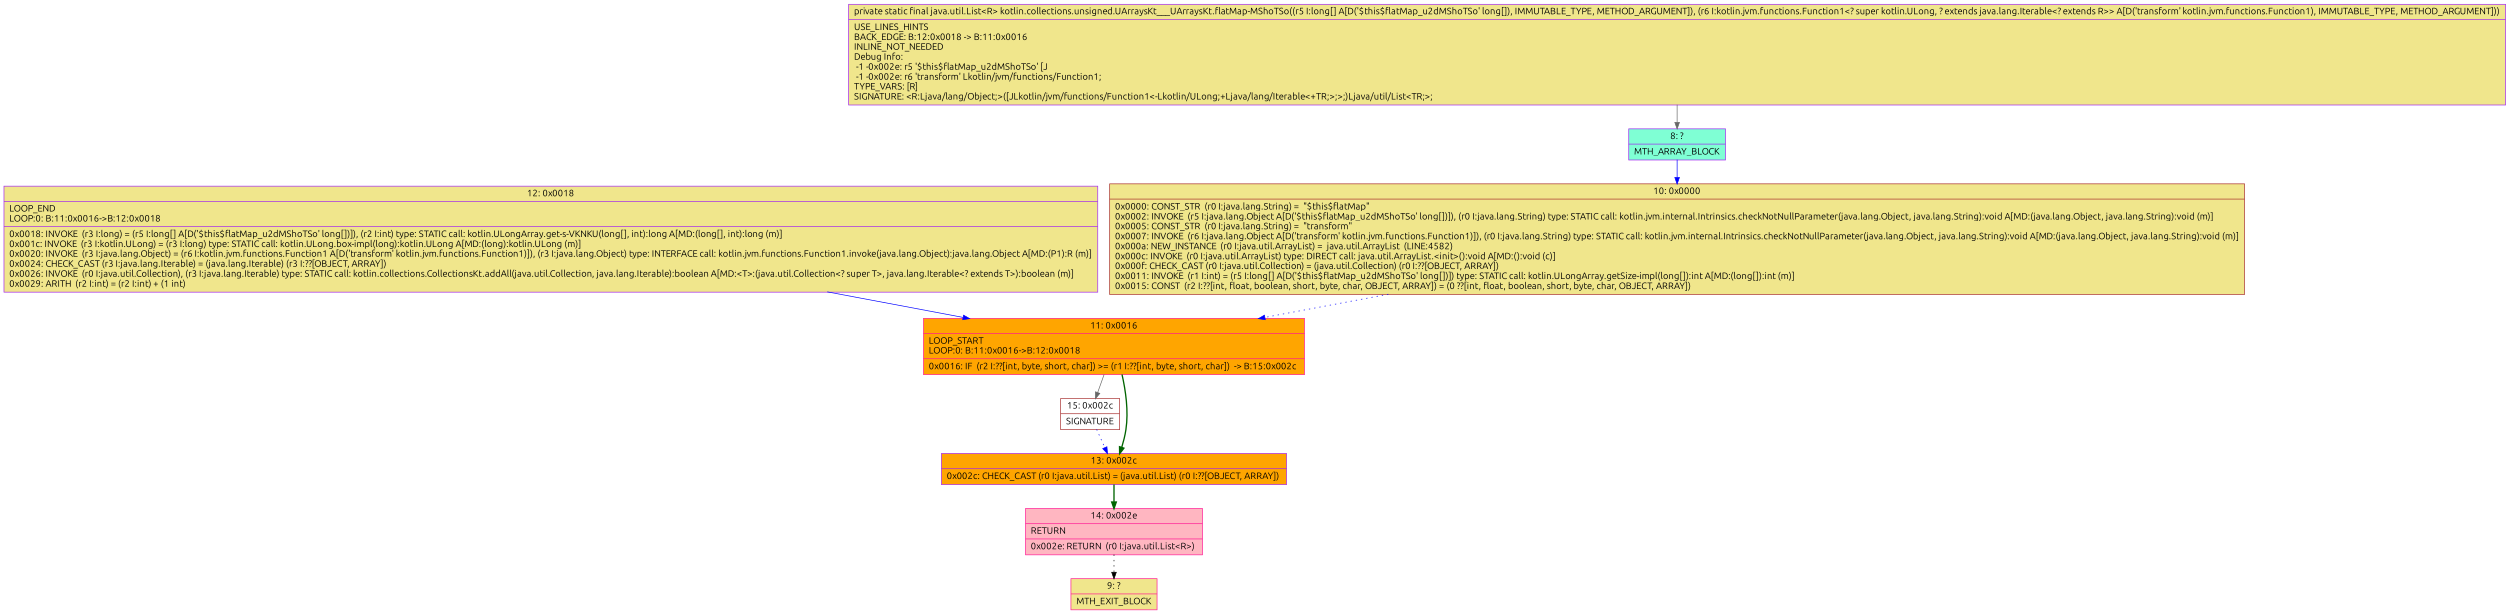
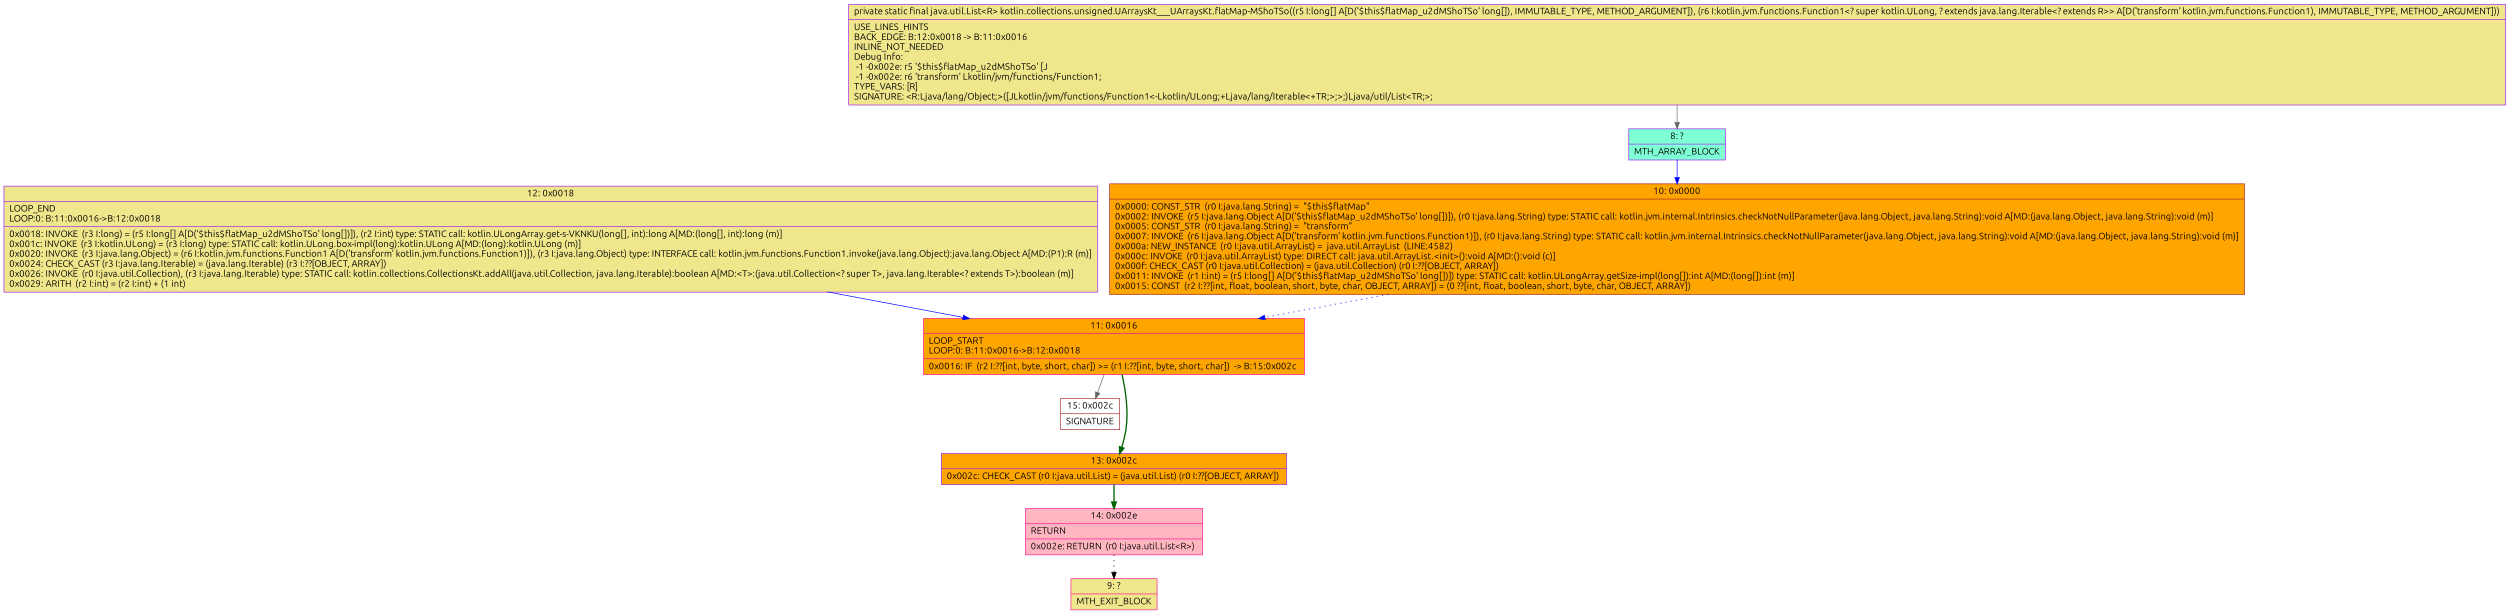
node "10: 0x0000": fillcolor khaki -> orange
edge "15: 0x002c" -> "13: 0x002c": removed
